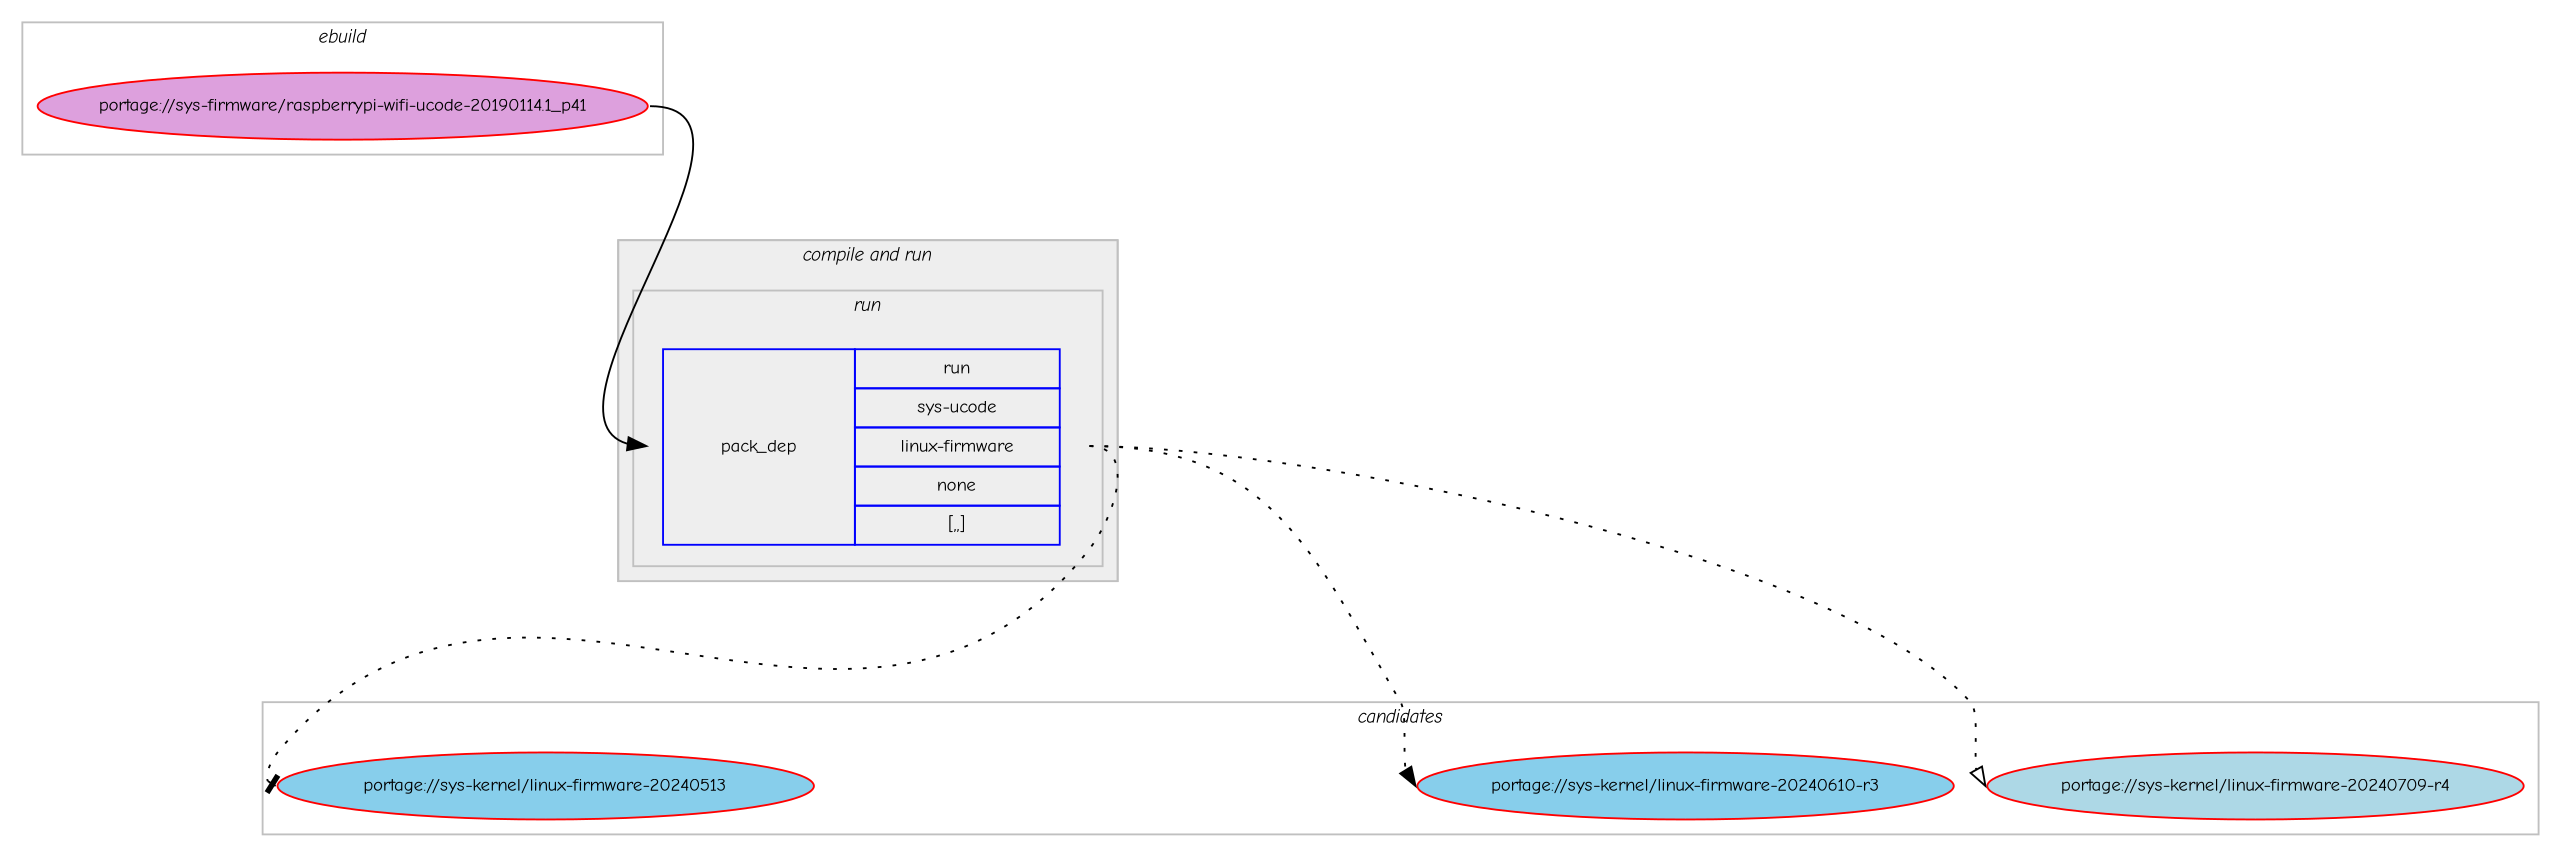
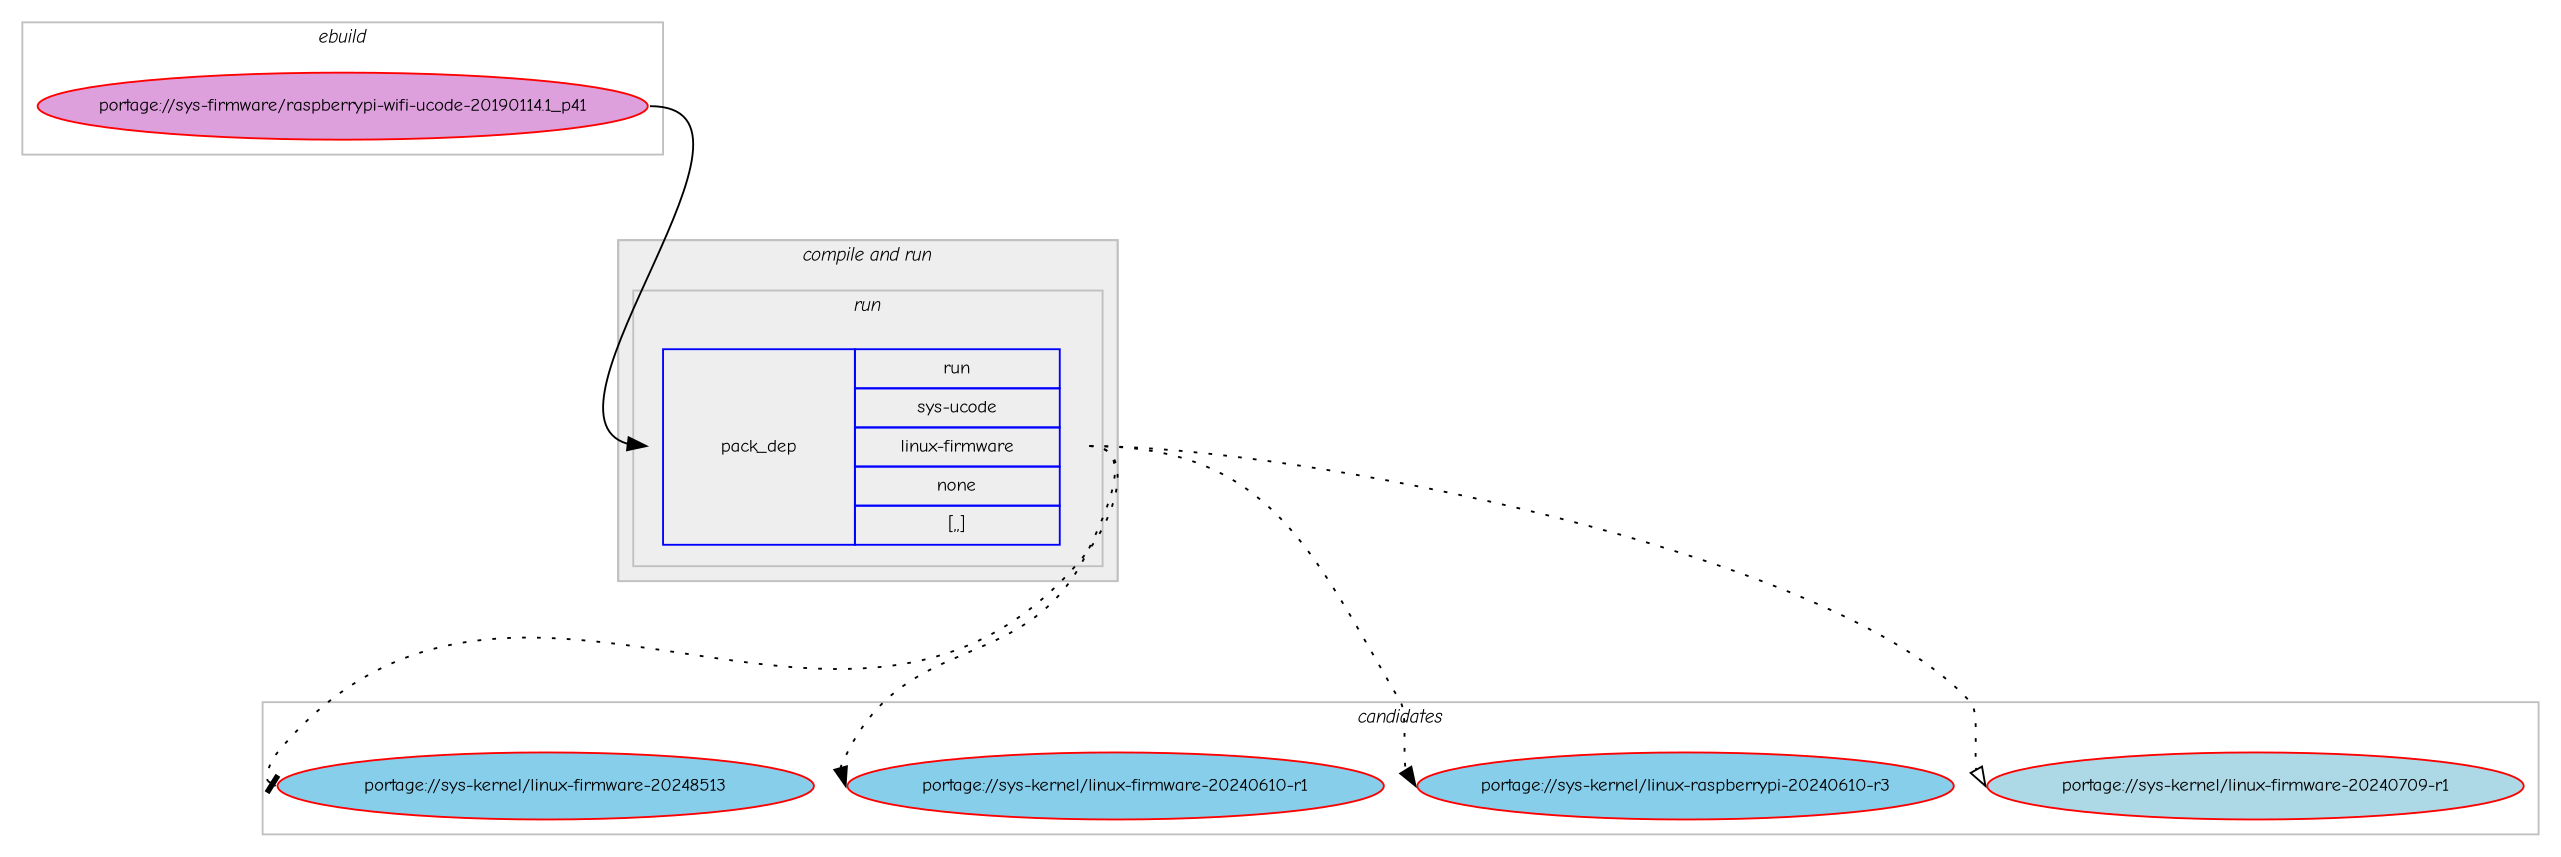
node "portage://sys-kernel/linux-firmware-20240513": label "portage://sys-kernel/linux-firmware-20240513" -> "portage://sys-kernel/linux-firmware-20248513"
node "portage://sys-kernel/linux-firmware-20240610-r1": added
node "portage://sys-kernel/linux-firmware-20240610-r3": label "portage://sys-kernel/linux-firmware-20240610-r3" -> "portage://sys-kernel/linux-raspberrypi-20240610-r3"
node "portage://sys-kernel/linux-firmware-20240709-r4": label "portage://sys-kernel/linux-firmware-20240709-r4" -> "portage://sys-kernel/linux-firmware-20240709-r1"
